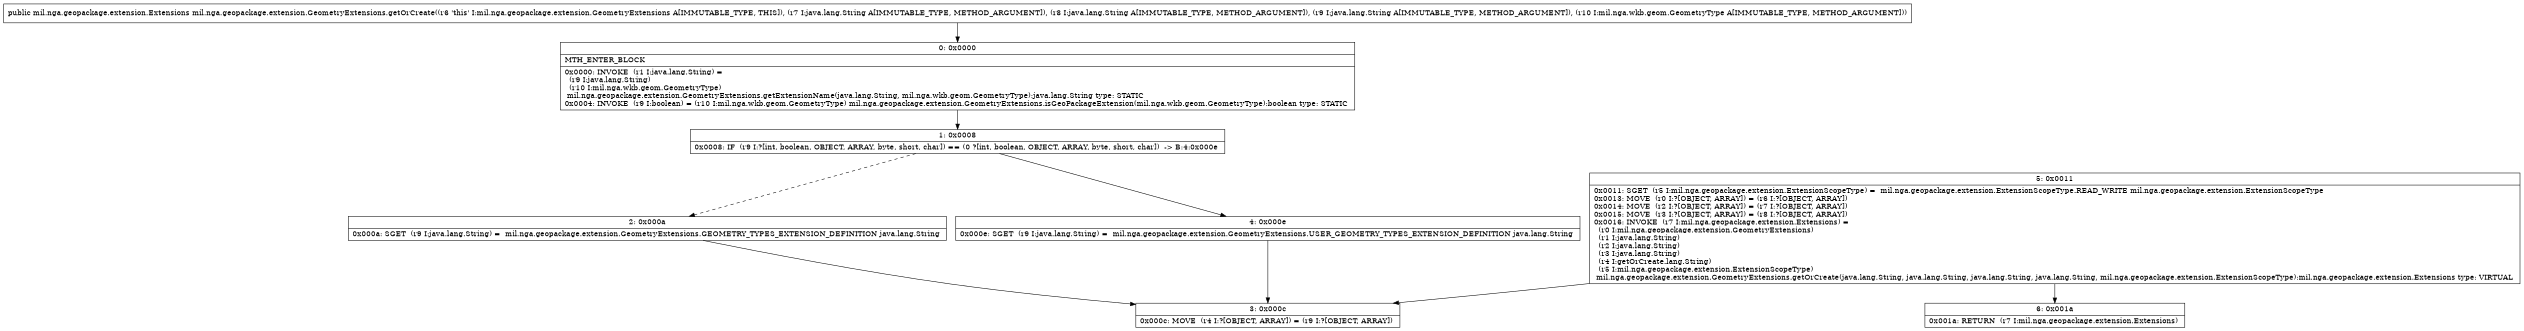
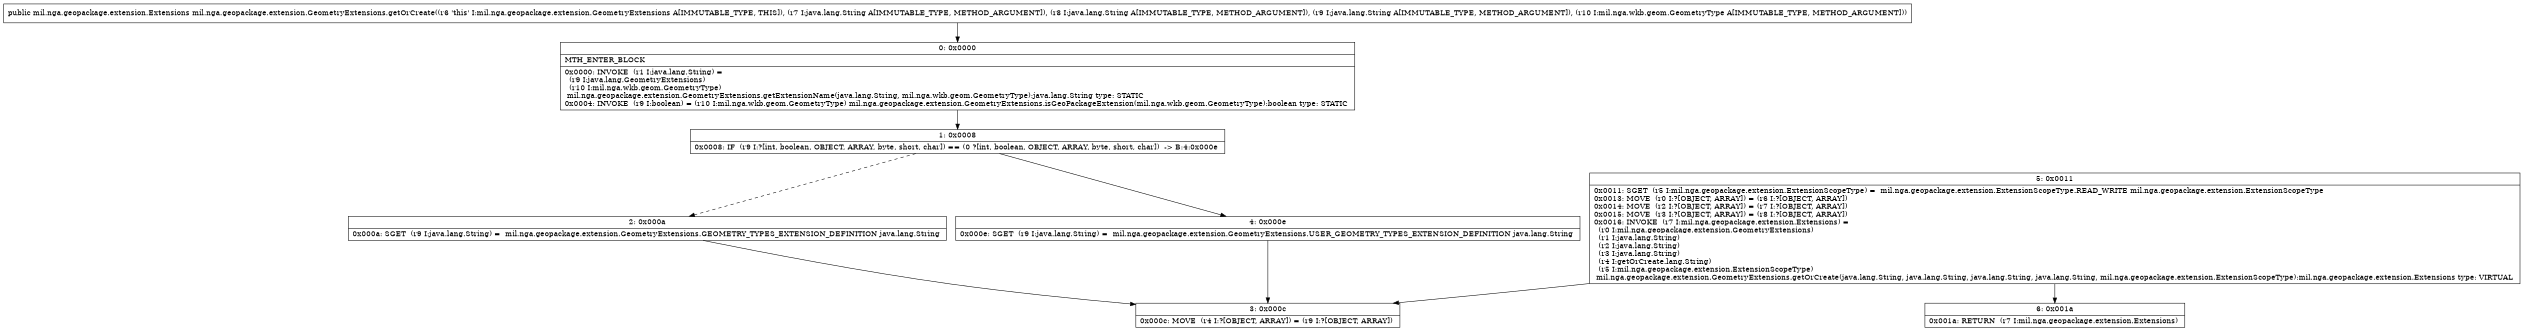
node "0: 0x0000": text "(r9 I:java.lang.String)" -> "(r9 I:java.lang.GeometryExtensions)"
